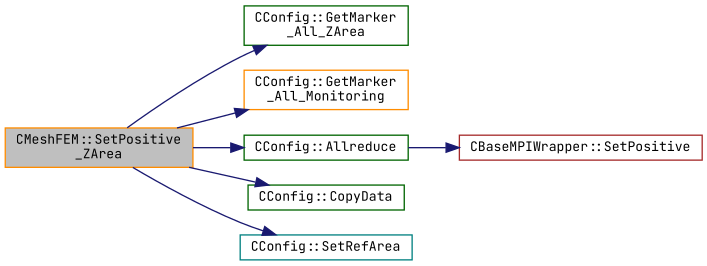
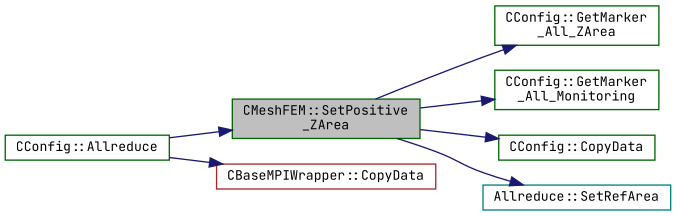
node "CConfig::GetMarker _All_Monitoring": color darkorange -> darkgreen
node "CMeshFEM::SetPositive _ZArea": color darkorange -> darkgreen
edge "CMeshFEM::SetPositive _ZArea" -> "CConfig::Allreduce": reversed
node "CBaseMPIWrapper::SetPositive": label "CBaseMPIWrapper::SetPositive" -> "CBaseMPIWrapper::CopyData"
node "CConfig::SetRefArea": label "CConfig::SetRefArea" -> "Allreduce::SetRefArea"
